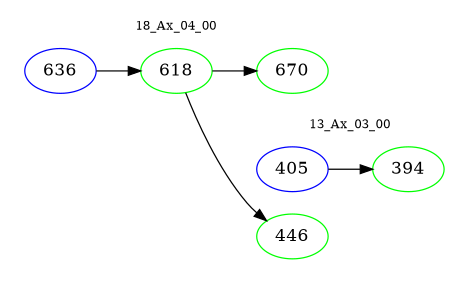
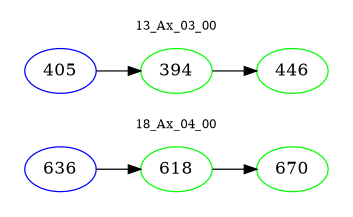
edge "618" -> "446": now "394" -> "446"
